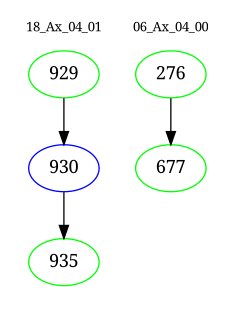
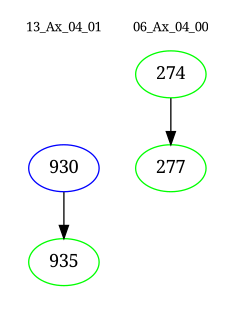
cluster "18_Ax_04_01": label "18_Ax_04_01" -> "13_Ax_04_01"
node "929": removed
node "276": label "276" -> "274"
node "677": label "677" -> "277"
